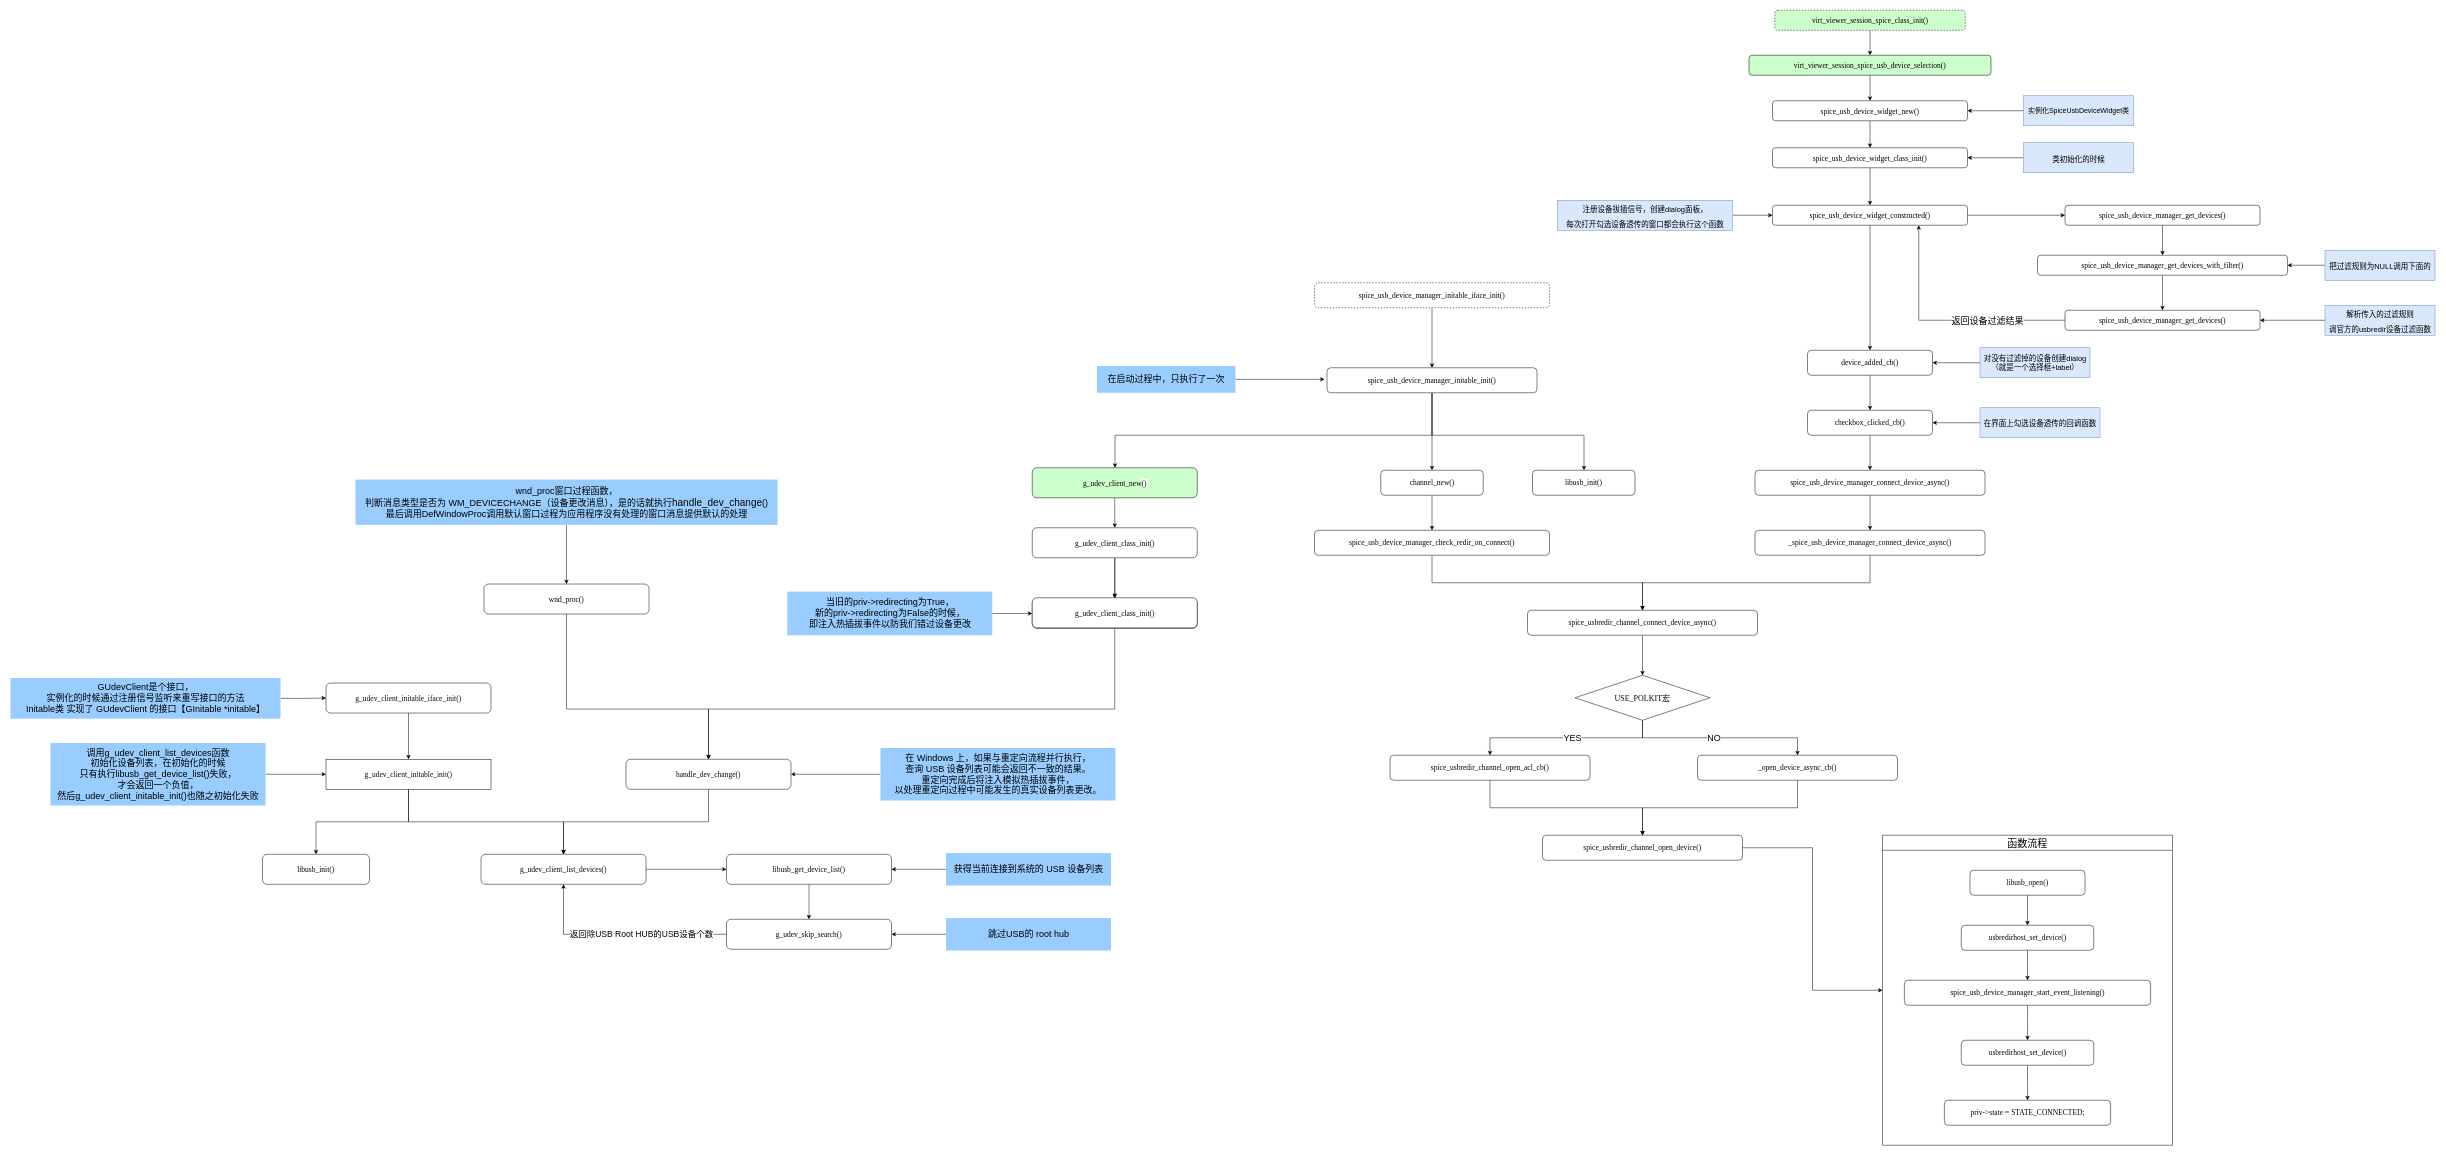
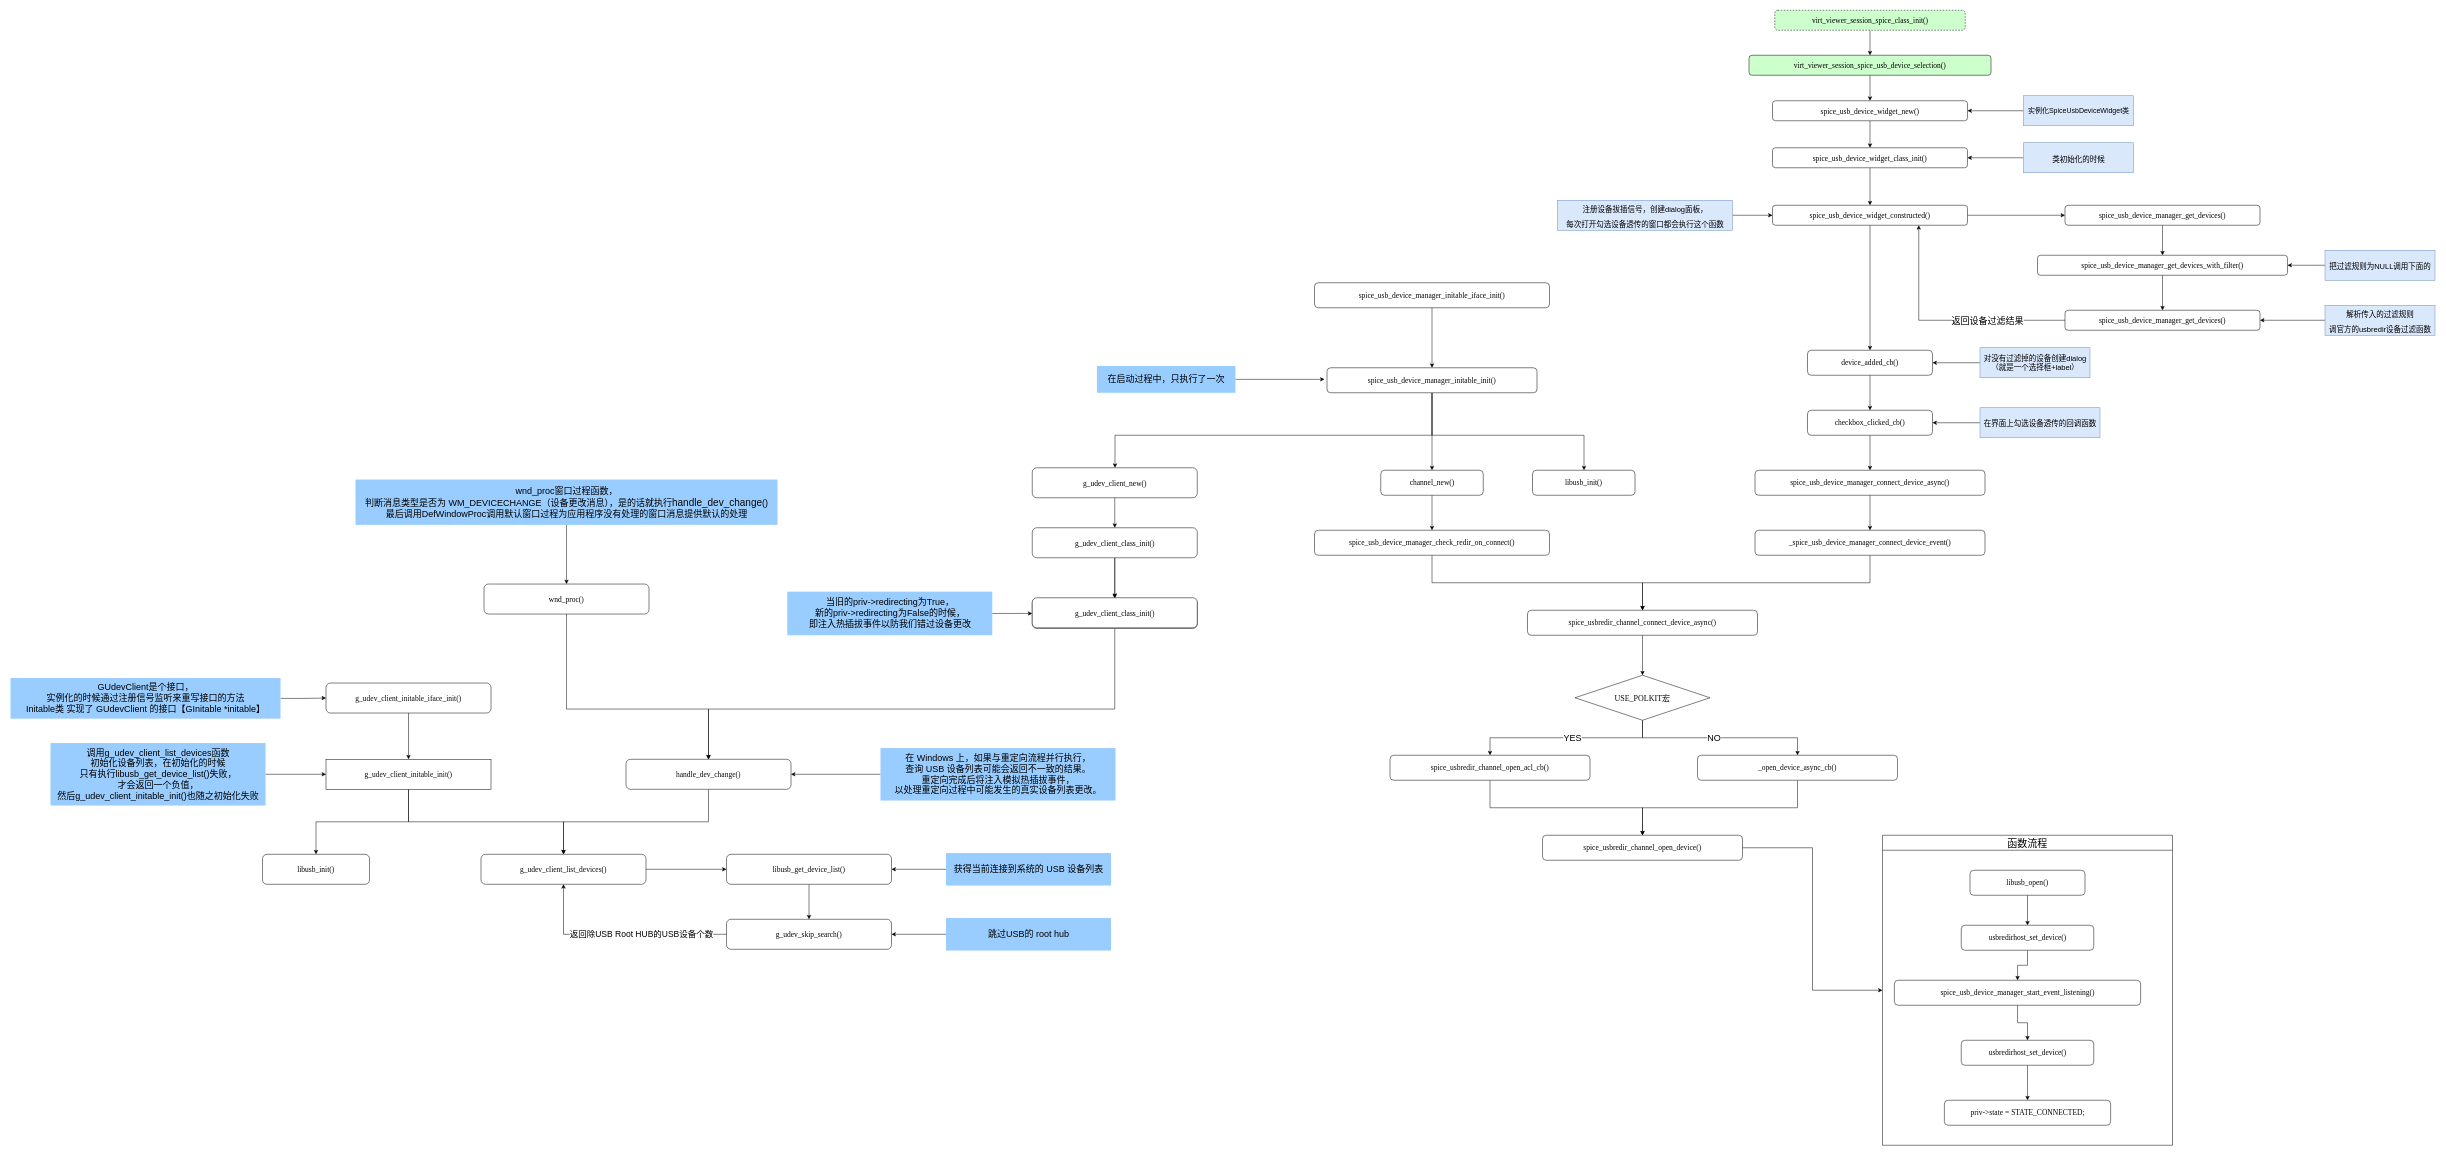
node "spice_usb_device_manager_initable_iface_init()": style dashed -> solid
node "g_udev_client_new()": fillcolor #ccffcc -> #ffffff
node "_spice_usb_device_manager_connect_device_async()": label "_spice_usb_device_manager_connect_device_async()" -> "_spice_usb_device_manager_connect_device_event()"
node "spice_usb_device_manager_start_event_listening()": moved (2027, 993) -> (2017, 993)
